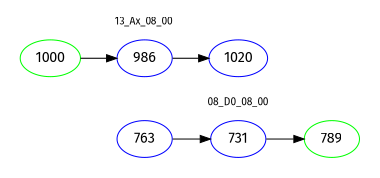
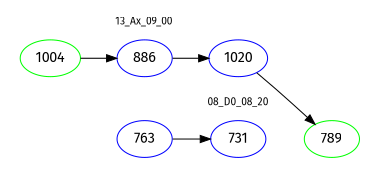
cluster "13_Ax_08_00": label "13_Ax_08_00" -> "13_Ax_09_00"
node "1000": label "1000" -> "1004"
node "986": label "986" -> "886"
cluster "08_D0_08_00": label "08_D0_08_00" -> "08_D0_08_20"
edge "731" -> "789": now "1020" -> "789"
